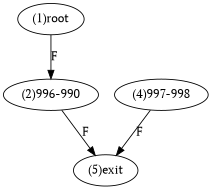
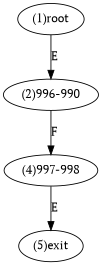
edge "(1)root" -> "(2)996-990": label "F" -> "E"
edge "(2)996-990" -> "(5)exit": now "(2)996-990" -> "(4)997-998"
edge "(4)997-998" -> "(5)exit": label "F" -> "E"
